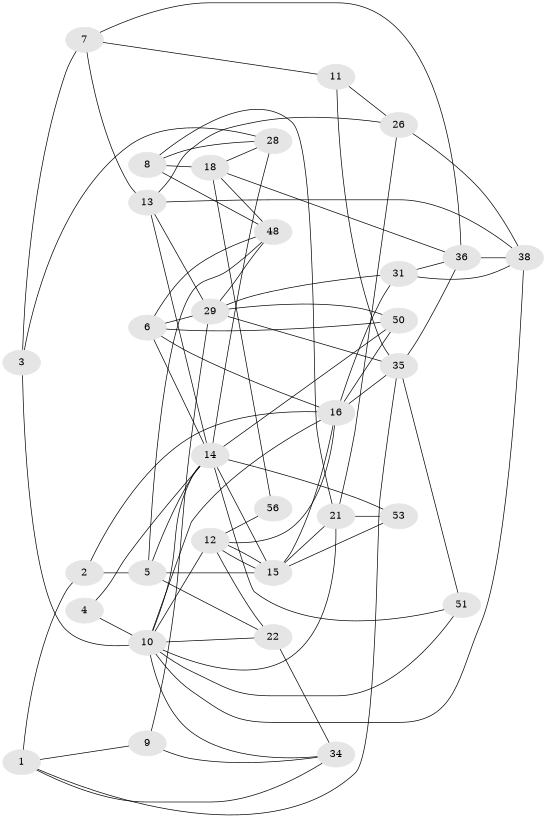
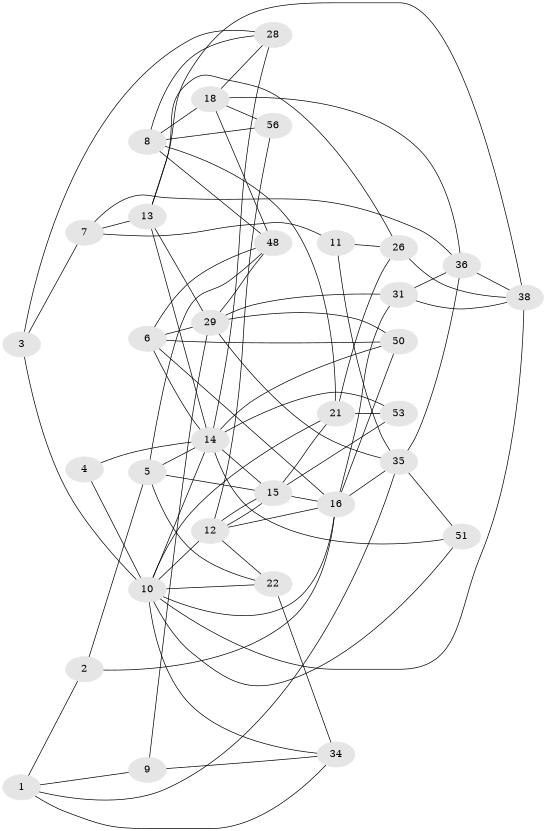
edge "56" -- "8": added
